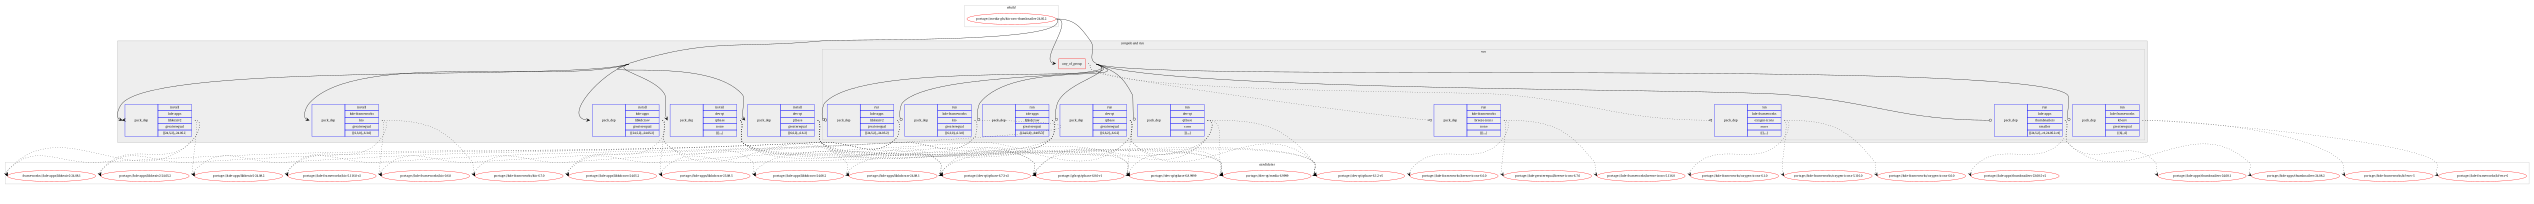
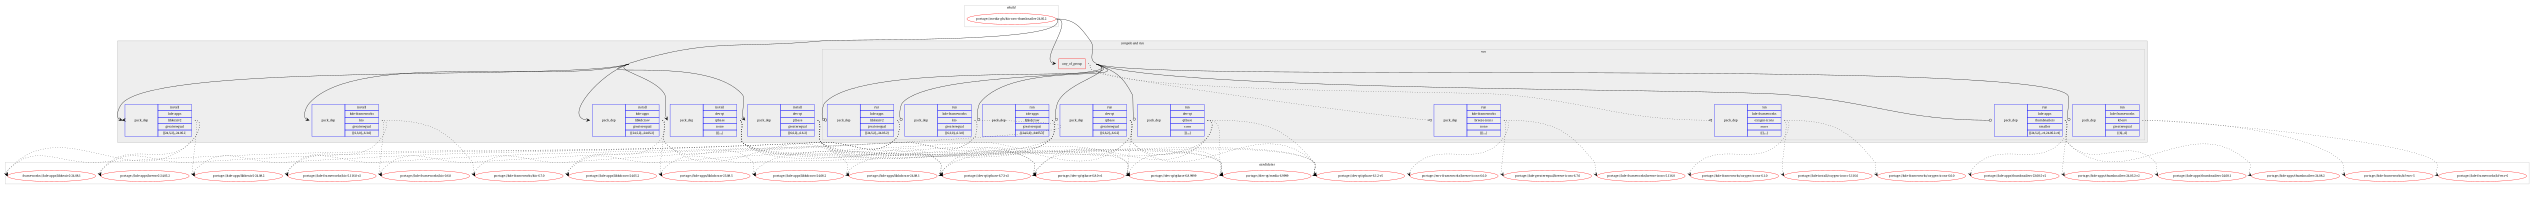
node "portage://kde-apps/libkexiv2-24.05.2": label "portage://kde-apps/libkexiv2-24.05.2" -> "portage://kde-apps/breeze2-24.05.2"
node "portage://gfx-qt/qtbase-6.8.0-r1": label "portage://gfx-qt/qtbase-6.8.0-r1" -> "portage://dev-qt/qtbase-6.8.0-r1"
node "portage://kde-frameworks/breeze-icons-6.6.0": label "portage://kde-frameworks/breeze-icons-6.6.0" -> "portage://env-frameworks/breeze-icons-6.6.0"
node "portage://kde-frameworks/oxygen-icons-5.116.0": label "portage://kde-frameworks/oxygen-icons-5.116.0" -> "portage://kde-install/oxygen-icons-5.116.0"
node "portage://kde-apps/thumbnailers-24.05.2-r2": added
